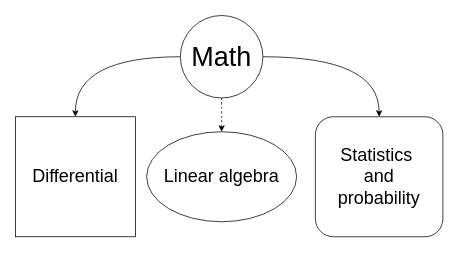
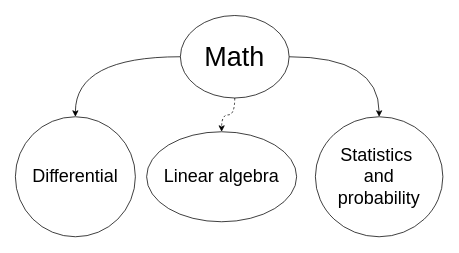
node "Math": size 83x83 -> 109x83
node "Differential": shape rectangle -> ellipse
node "Statistics and probability": shape rounded rectangle -> ellipse
